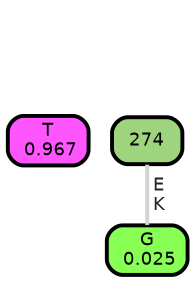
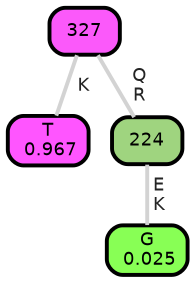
node "327": added
node "274": label "274" -> "224"
